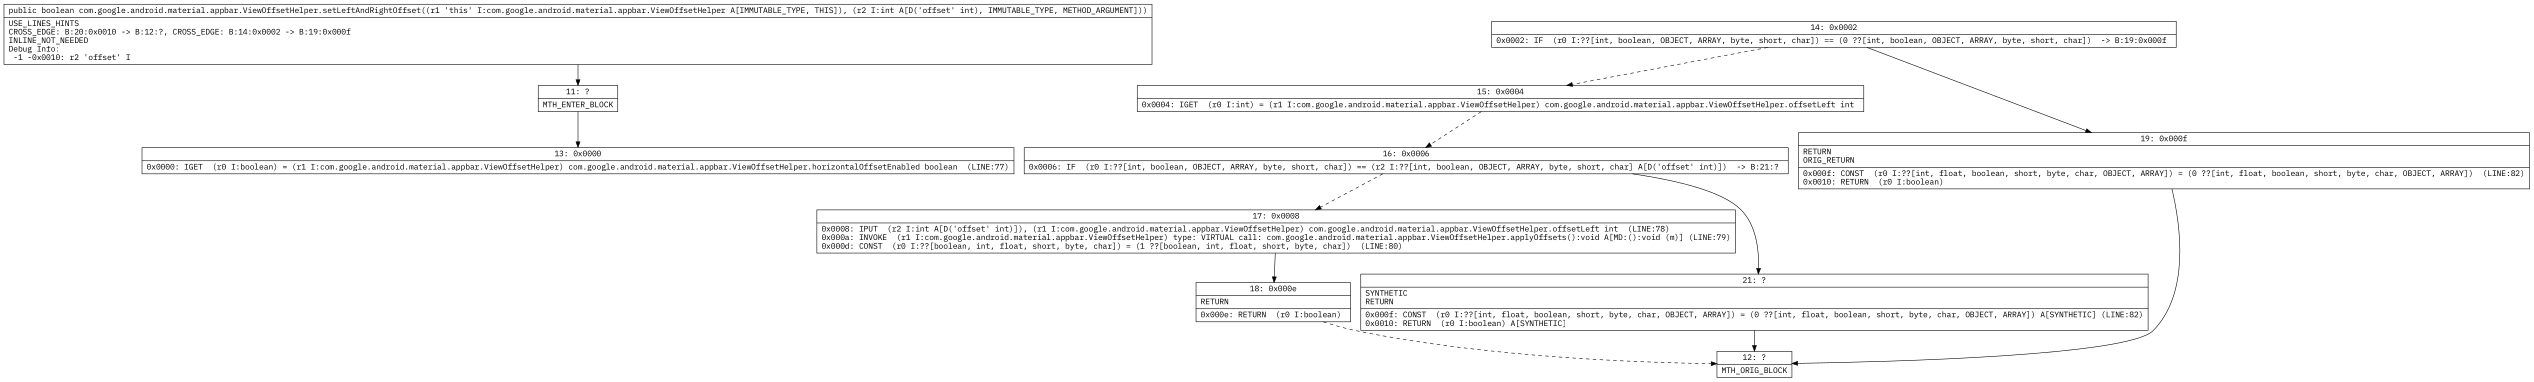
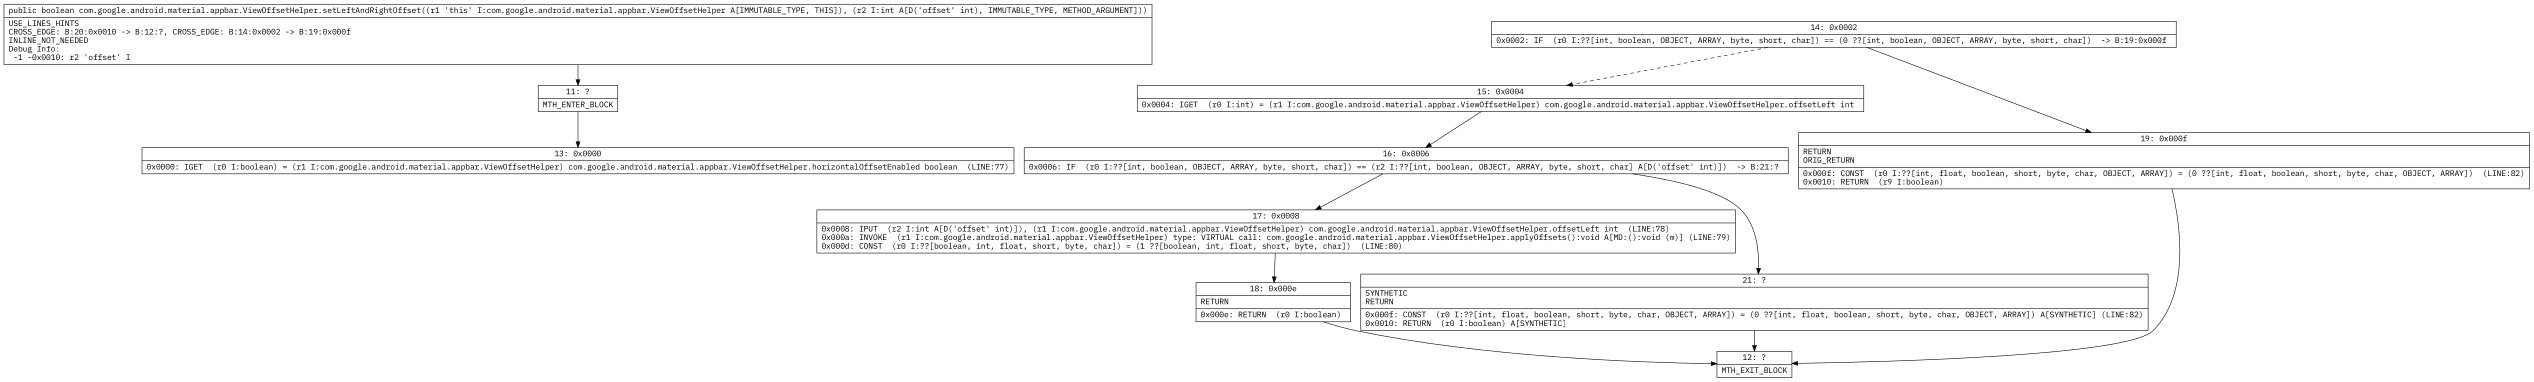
edge "15: 0x0004" -> "16: 0x0006": style dashed -> solid
node "19: 0x000f": text "0x0010: RETURN  (r0 I:boolean)" -> "0x0010: RETURN  (r9 I:boolean)"
edge "16: 0x0006" -> "17: 0x0008": style dashed -> solid
edge "18: 0x000e" -> "12: ?": style dashed -> solid
node "12: ?": text "MTH_ORIG_BLOCK" -> "MTH_EXIT_BLOCK"
